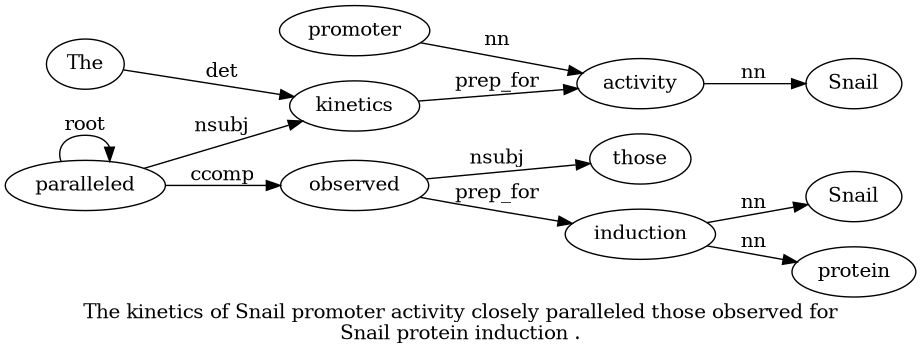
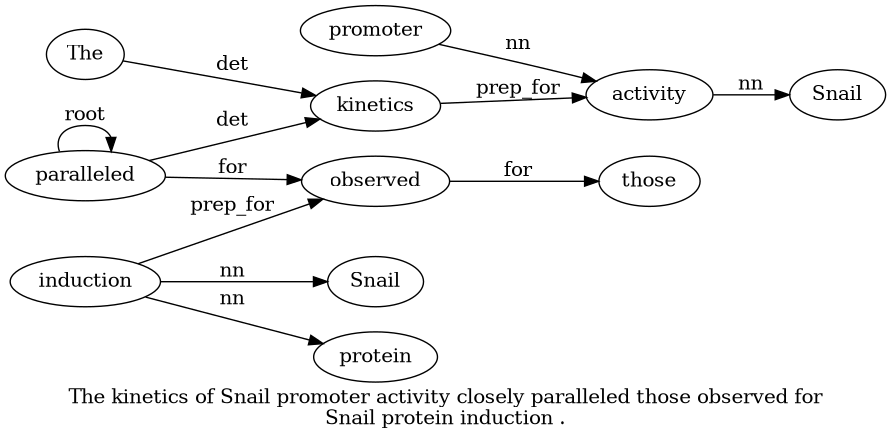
edge "paralleled" -> "kinetics": label "nsubj" -> "det"
edge "observed" -> "those": label "nsubj" -> "for"
edge "paralleled" -> "observed": label "ccomp" -> "for"
edge "observed" -> "induction": reversed
